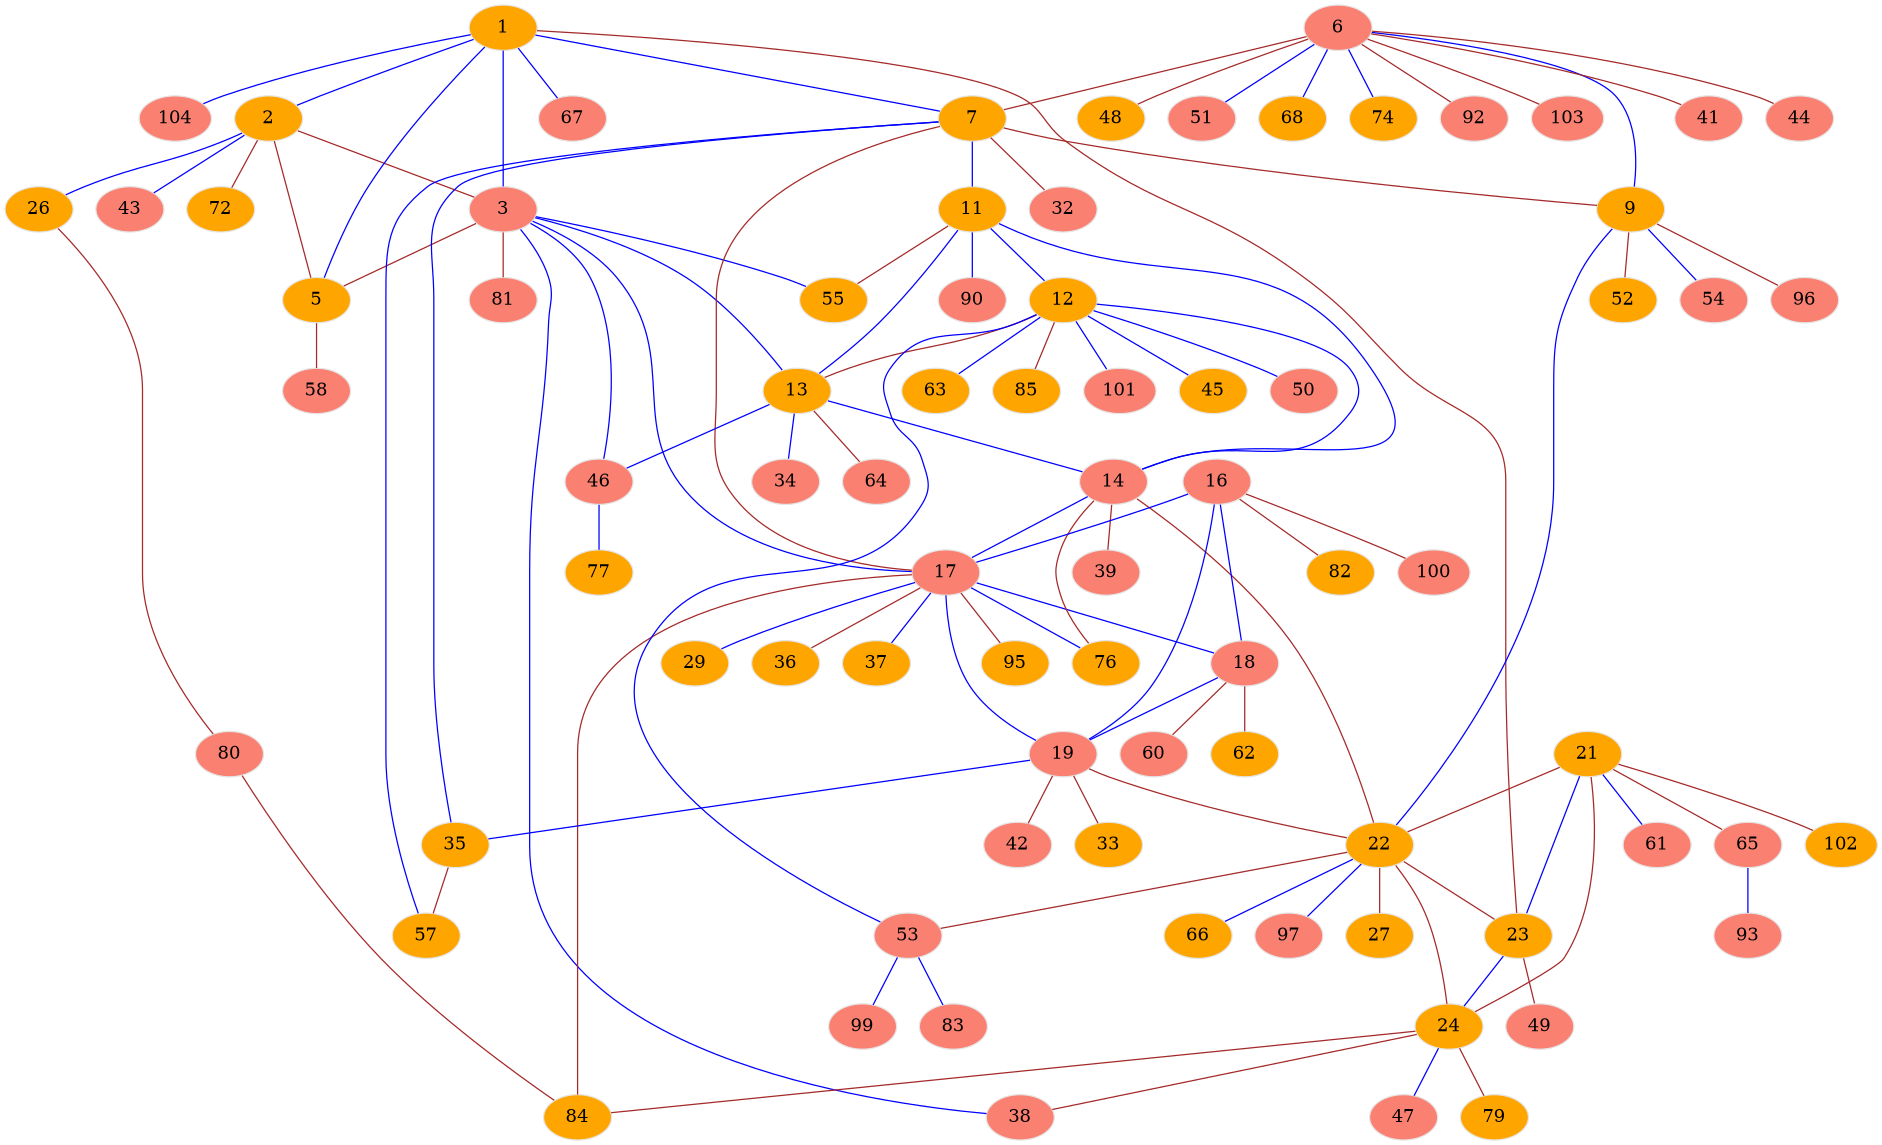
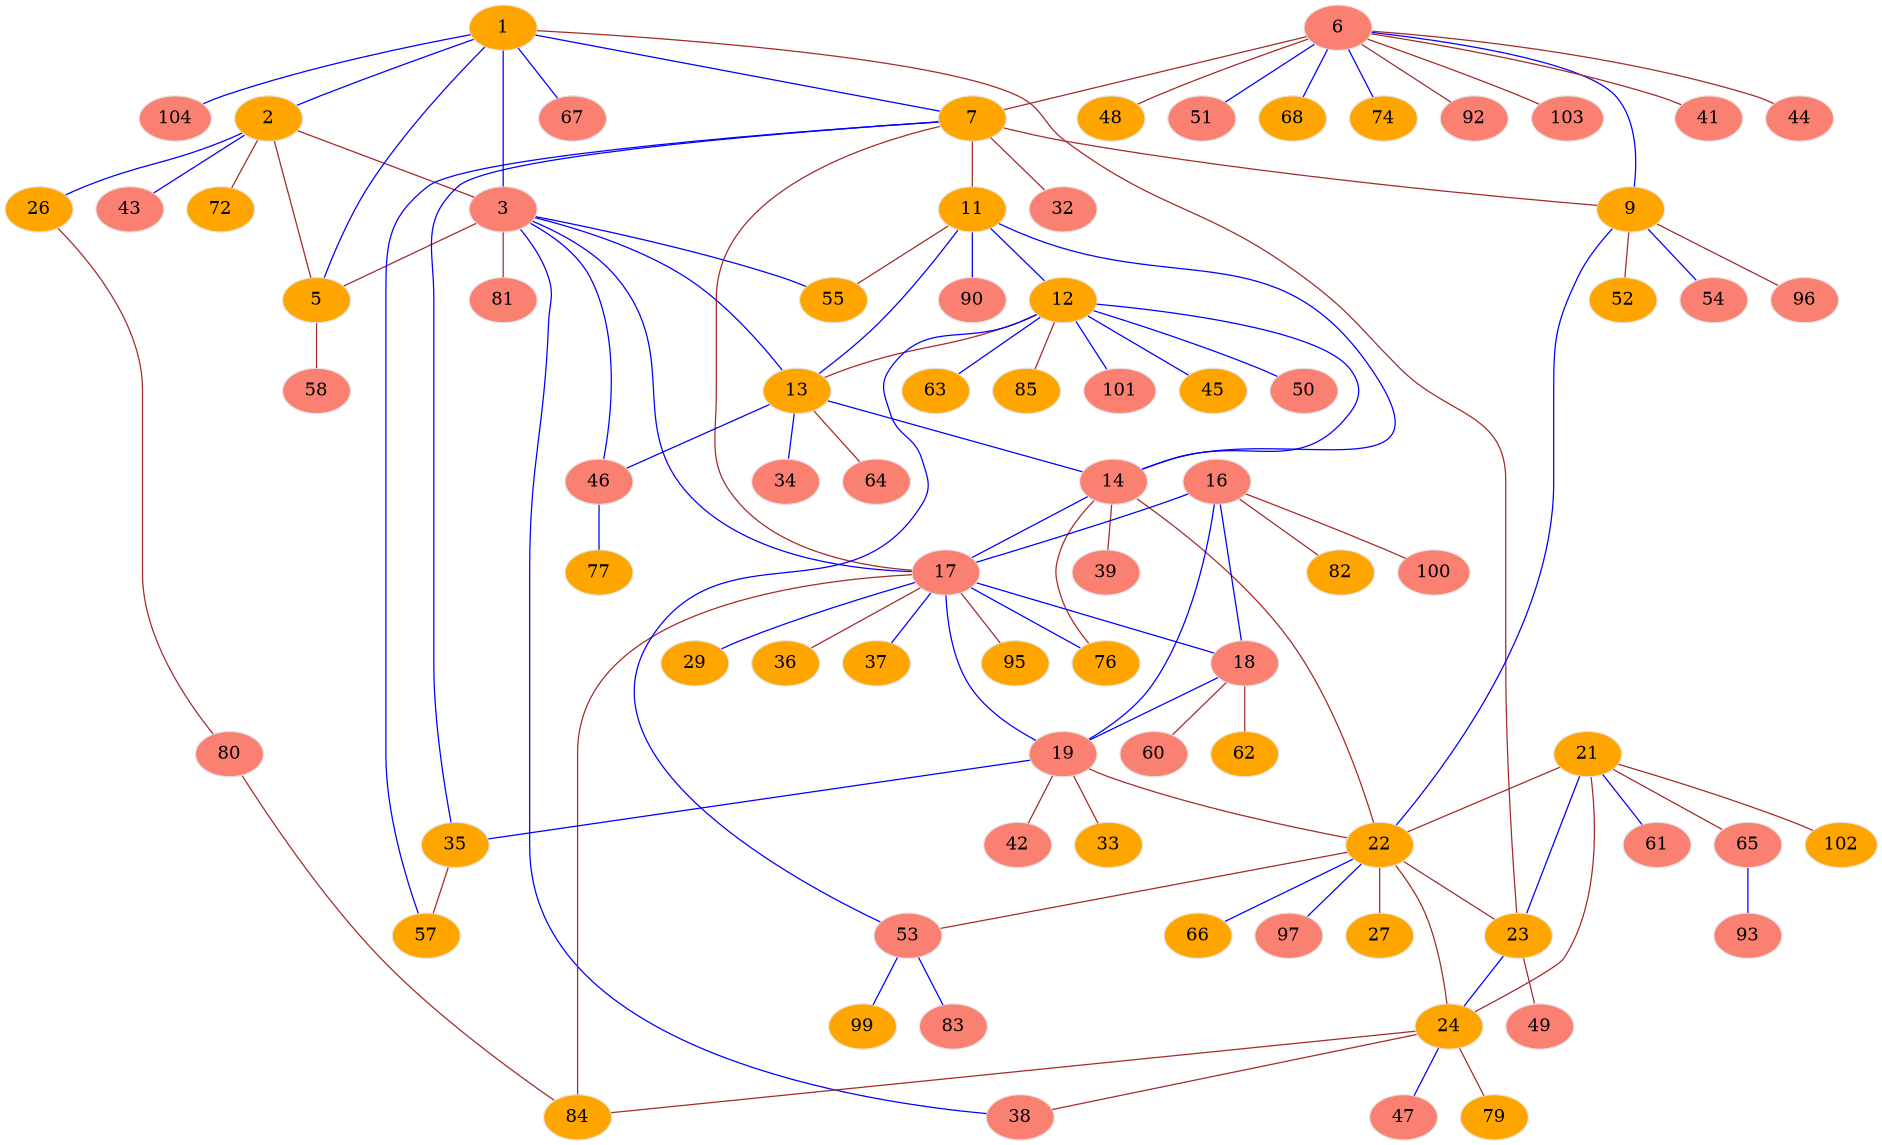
edge "7" -- "11": color blue -> brown
node "99": fillcolor salmon -> orange
